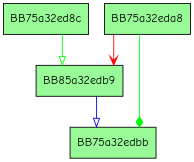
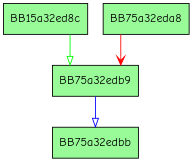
node "BB75a32ed8c": label "BB75a32ed8c" -> "BB15a32ed8c"
edge "BB75a32eda8" -> "BB75a32edbb": removed
node "BB85a32edb9": label "BB85a32edb9" -> "BB75a32edb9"
